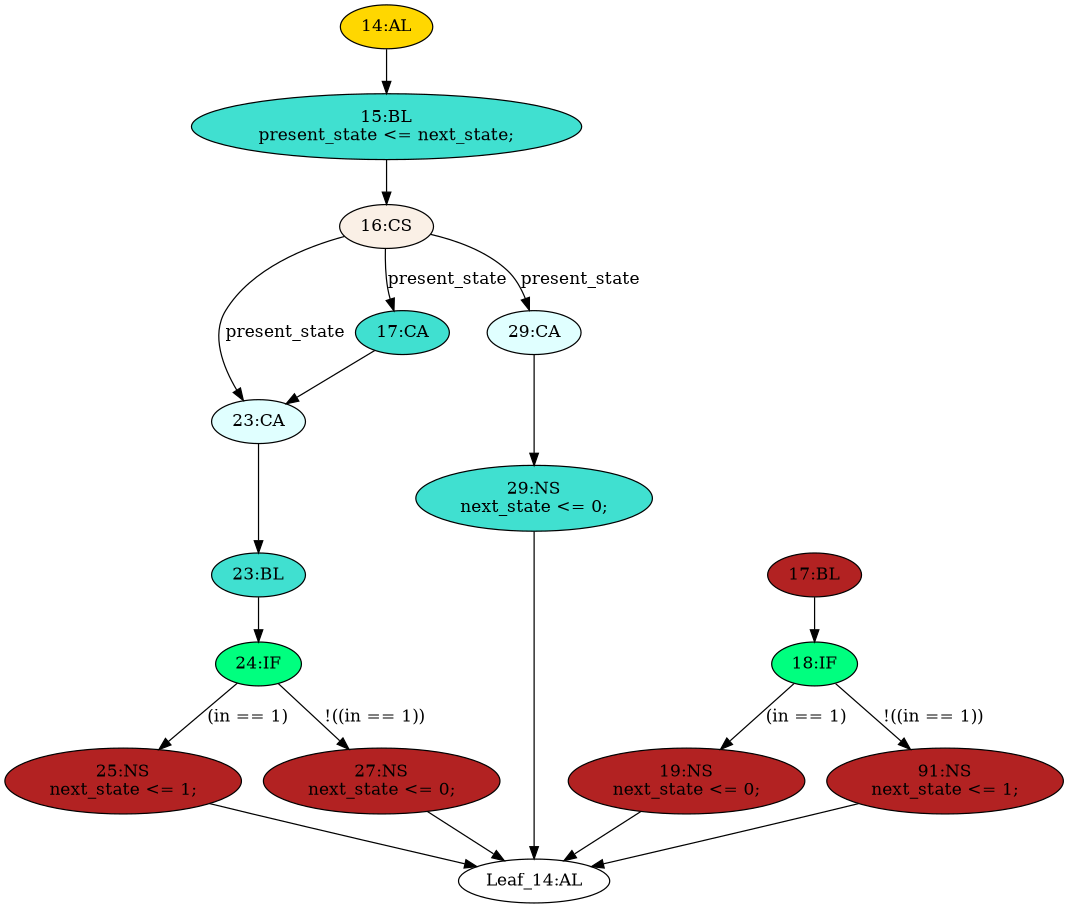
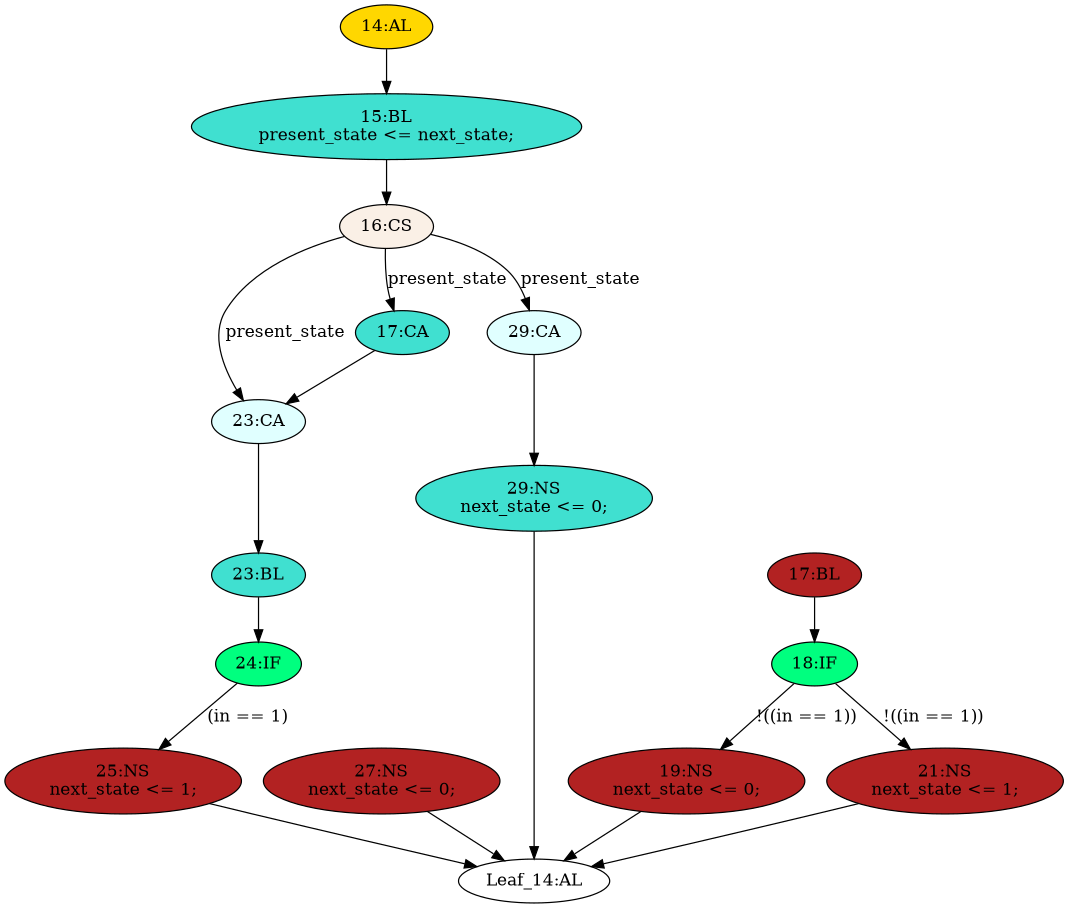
edge "24:IF" -> "27:NS next_state <= 0;": removed, label "!((in == 1))"
edge "18:IF" -> "19:NS next_state <= 0;": label "(in == 1)" -> "!((in == 1))"
node "91:NS next_state <= 1;": label "91:NS next_state <= 1;" -> "21:NS next_state <= 1;"
